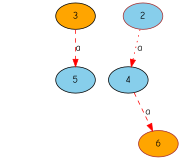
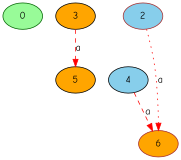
node "0": added
edge "2" -> "4": now "2" -> "6"
node "5": fillcolor skyblue -> orange
